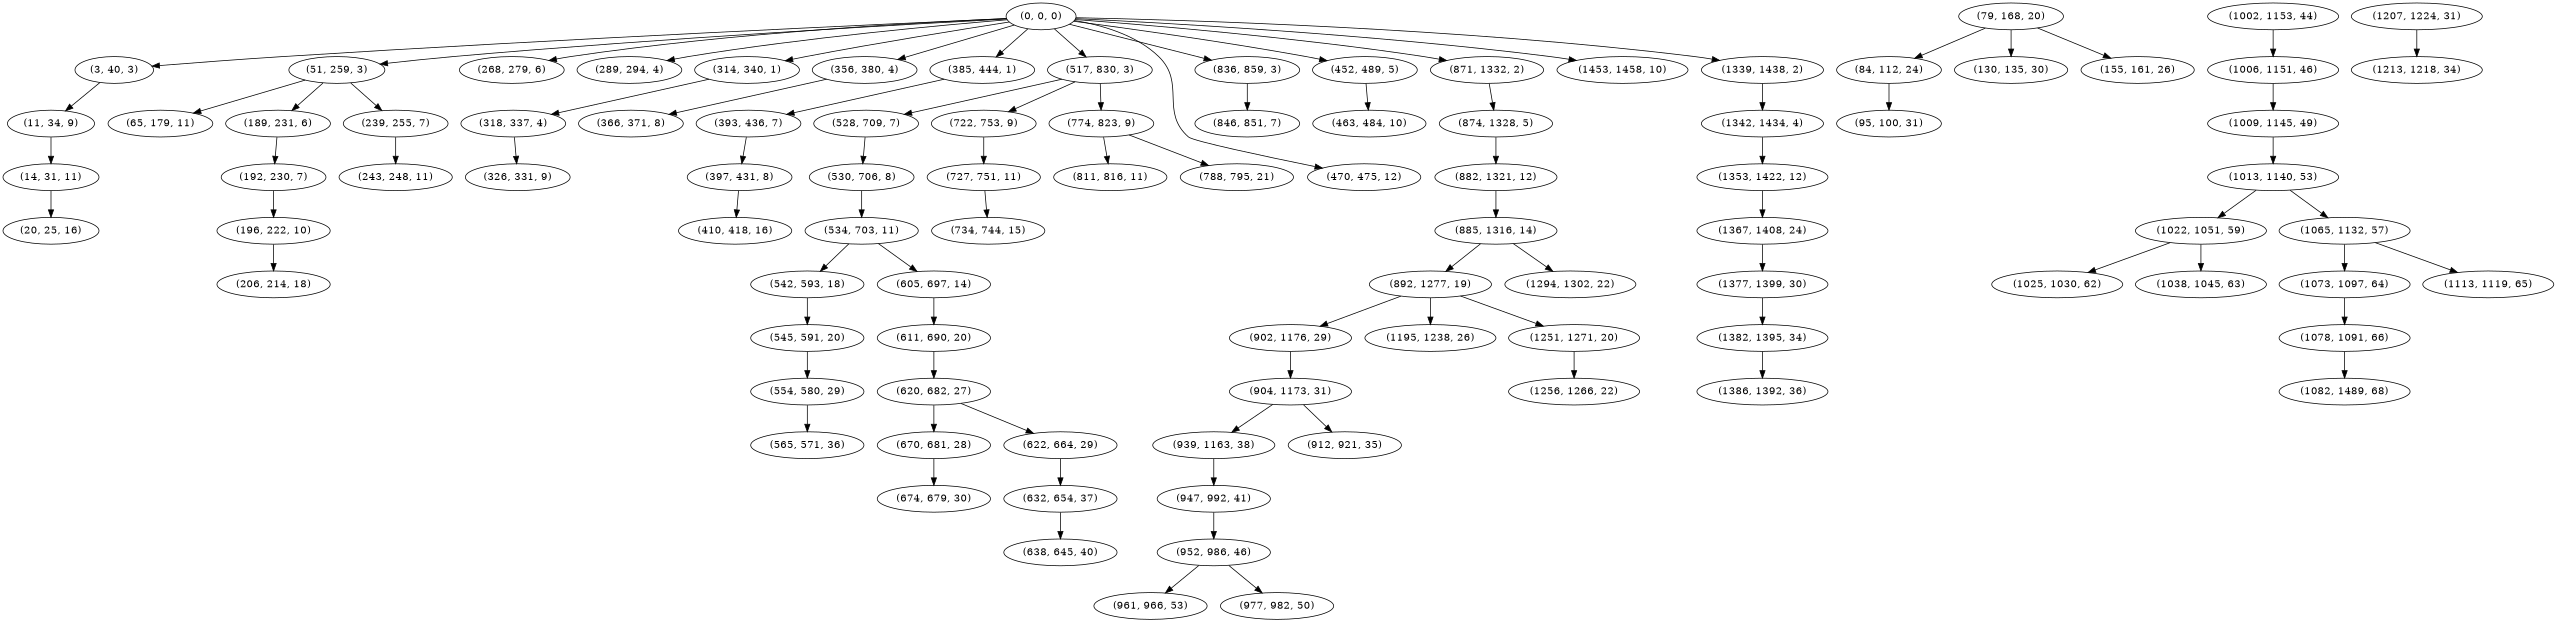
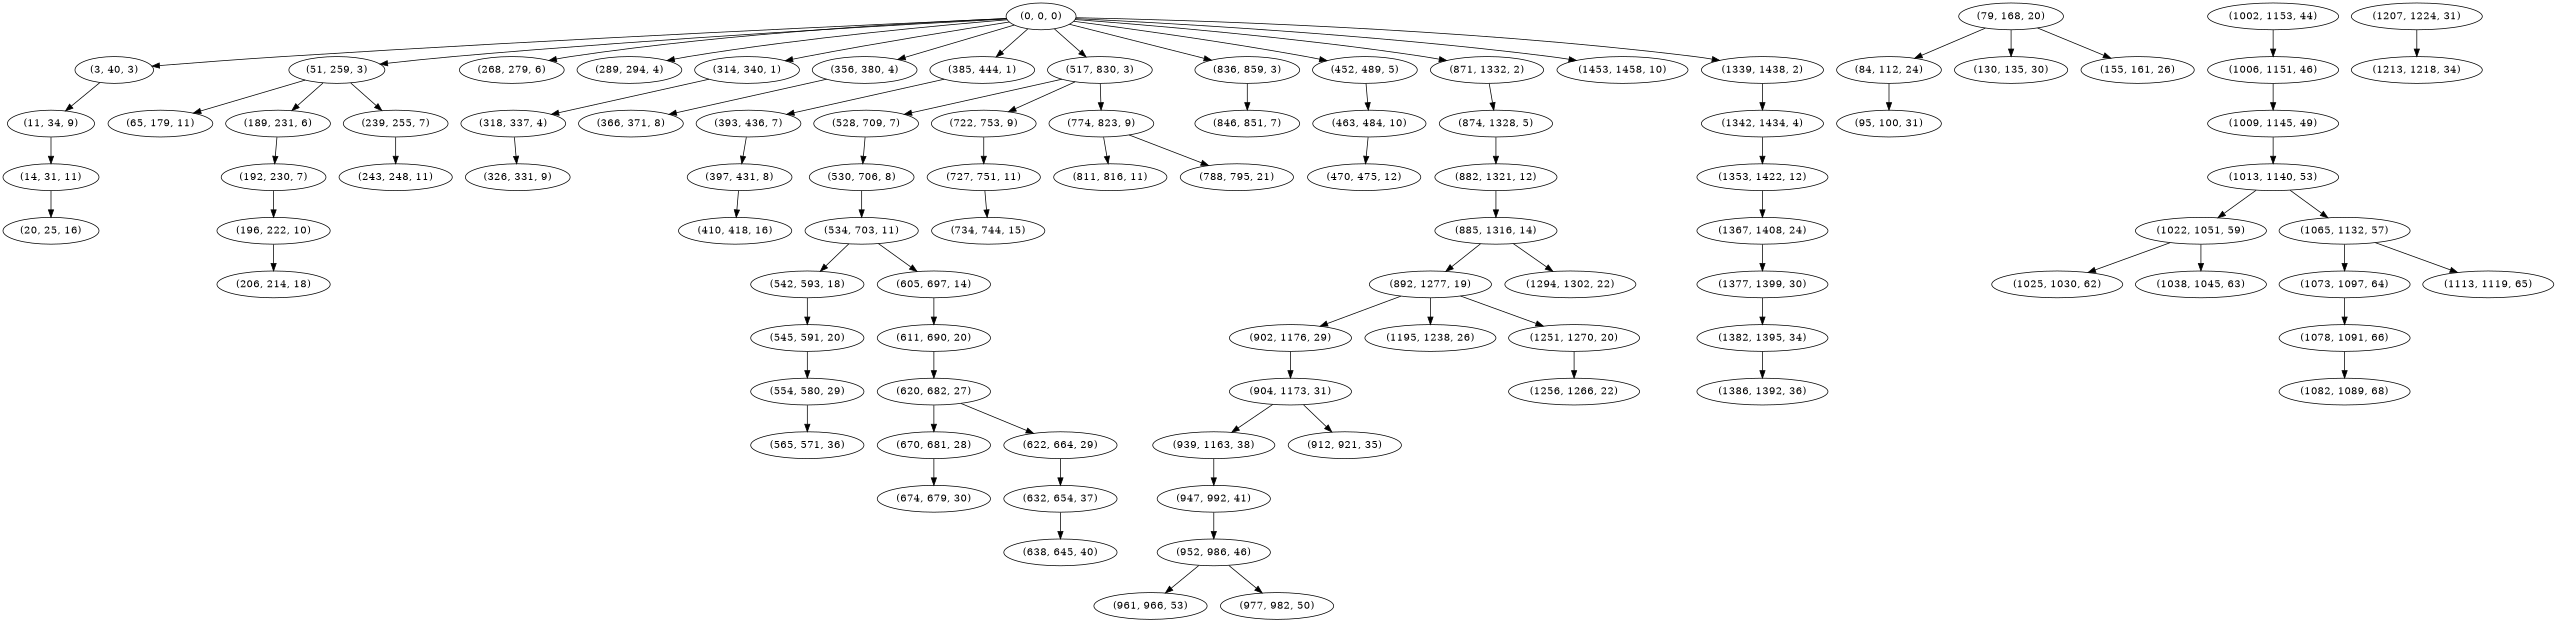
edge "(0, 0, 0)" -> "(470, 475, 12)": now "(463, 484, 10)" -> "(470, 475, 12)"
node "(1251, 1271, 20)": label "(1251, 1271, 20)" -> "(1251, 1270, 20)"
node "(1082, 1489, 68)": label "(1082, 1489, 68)" -> "(1082, 1089, 68)"
